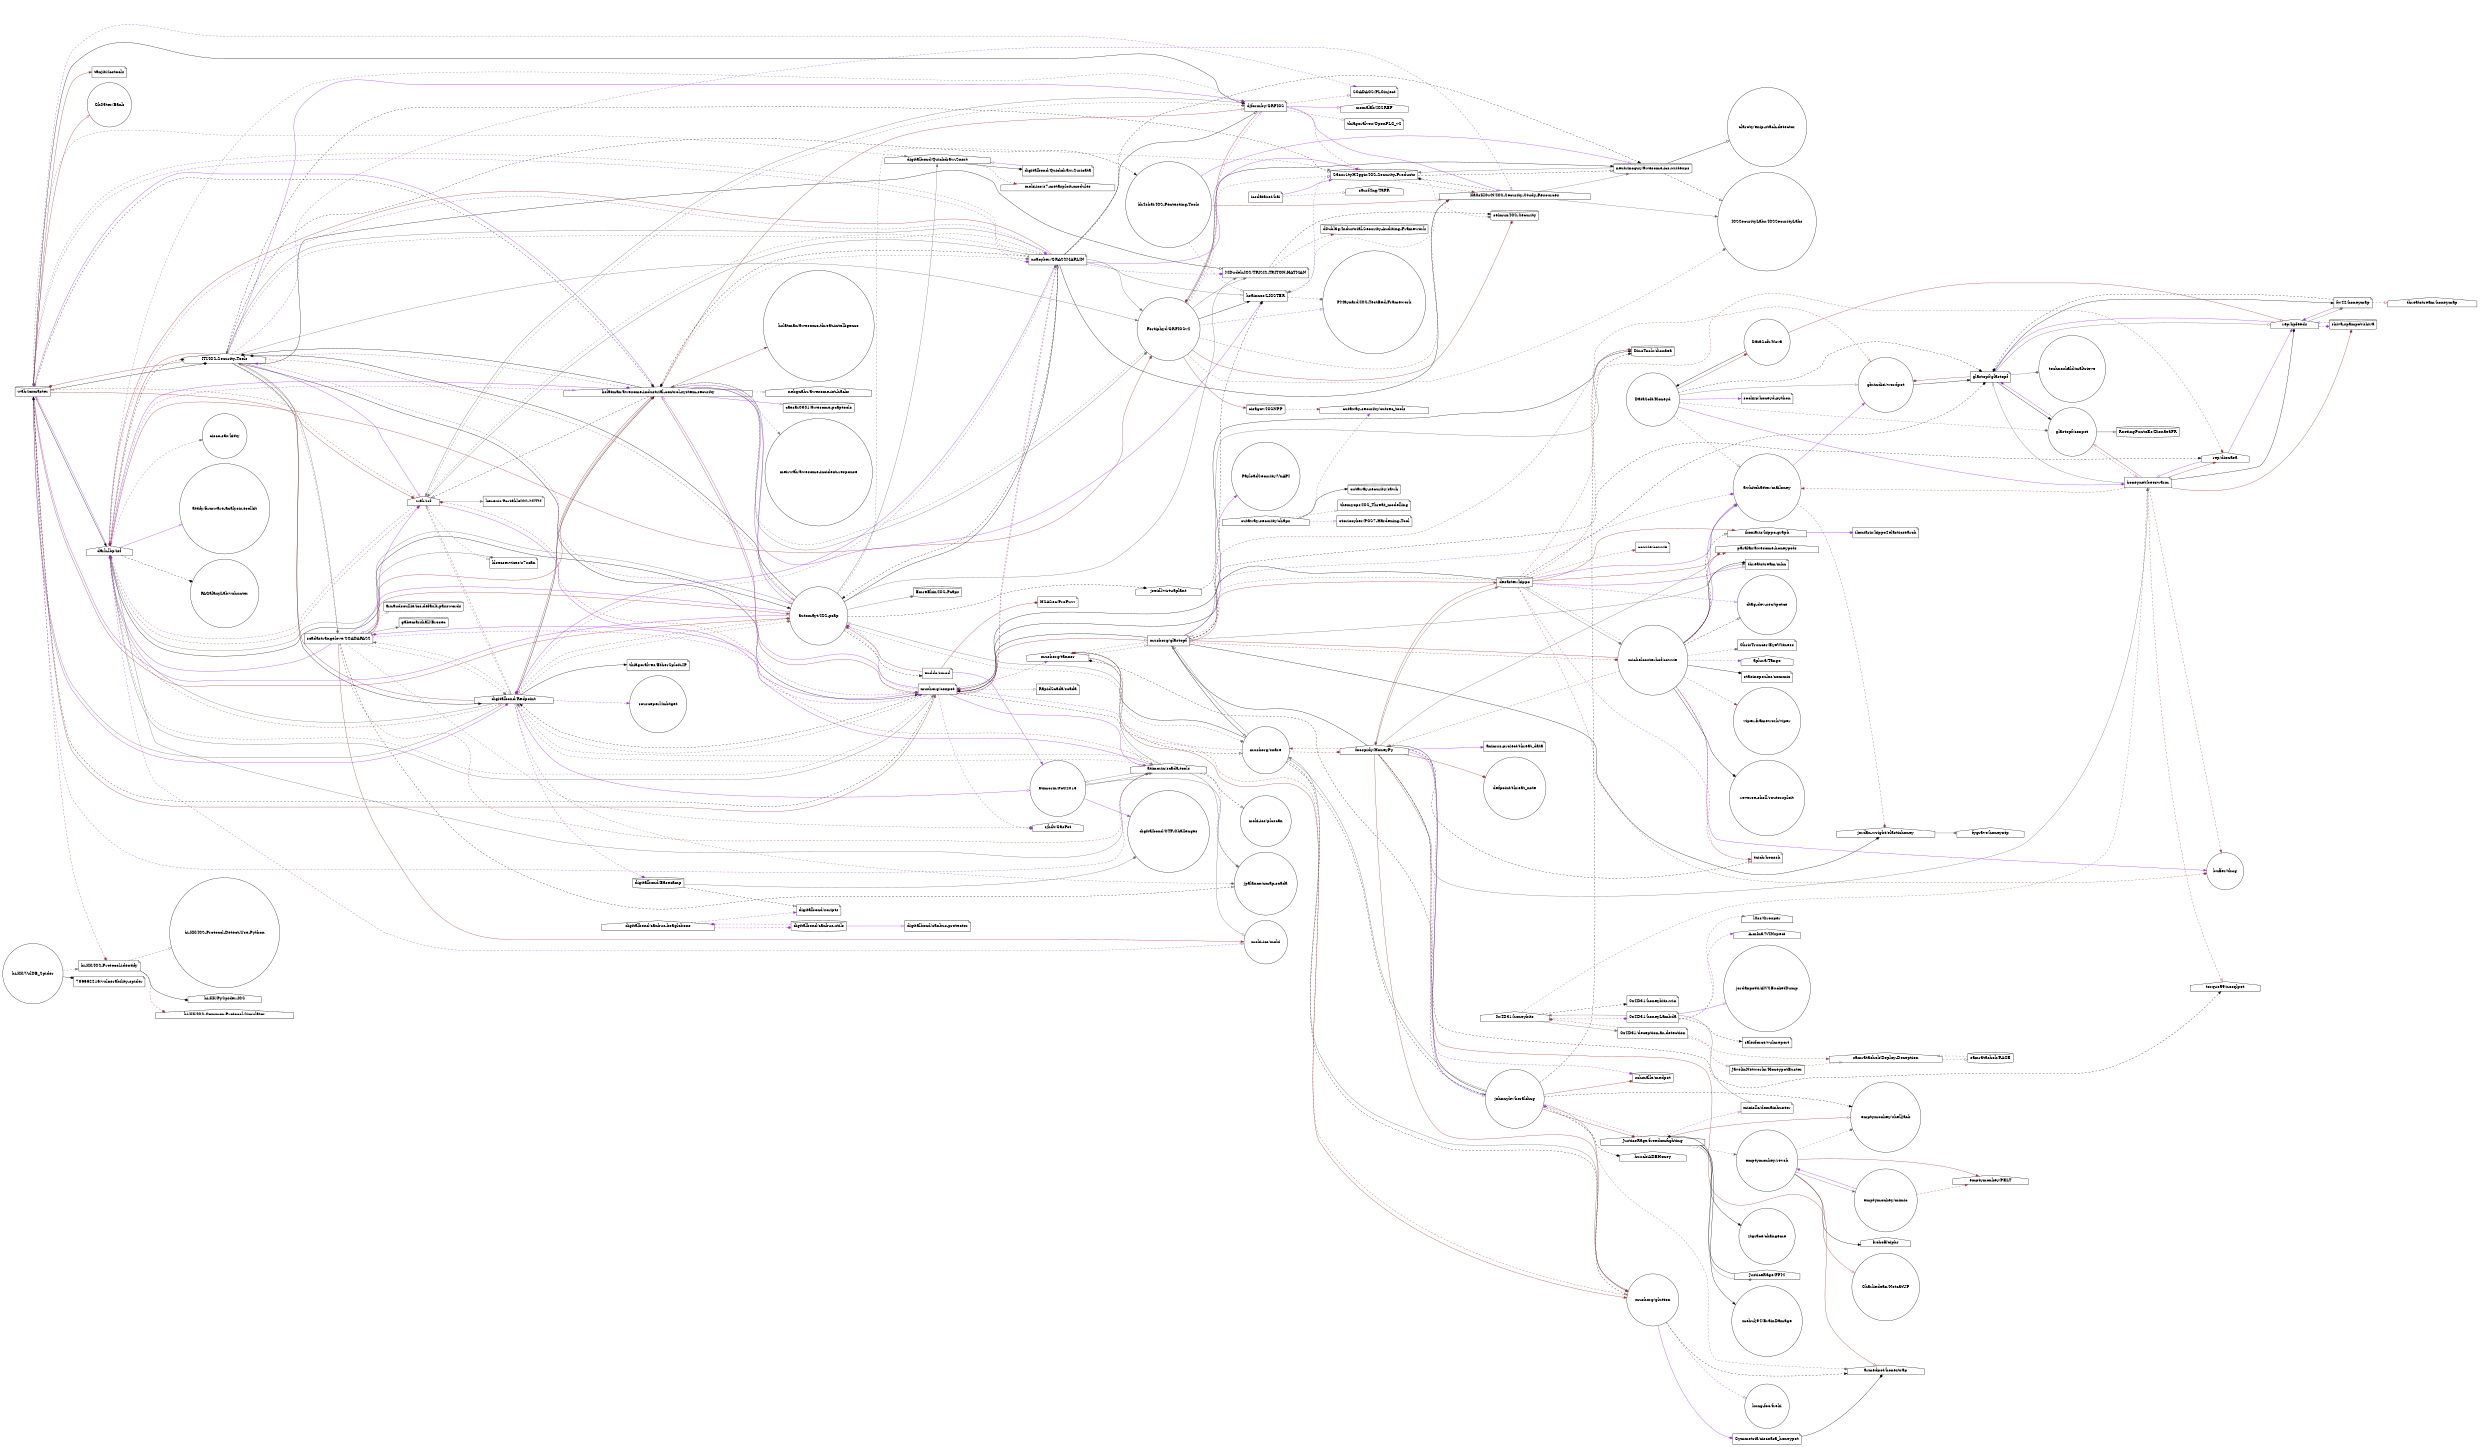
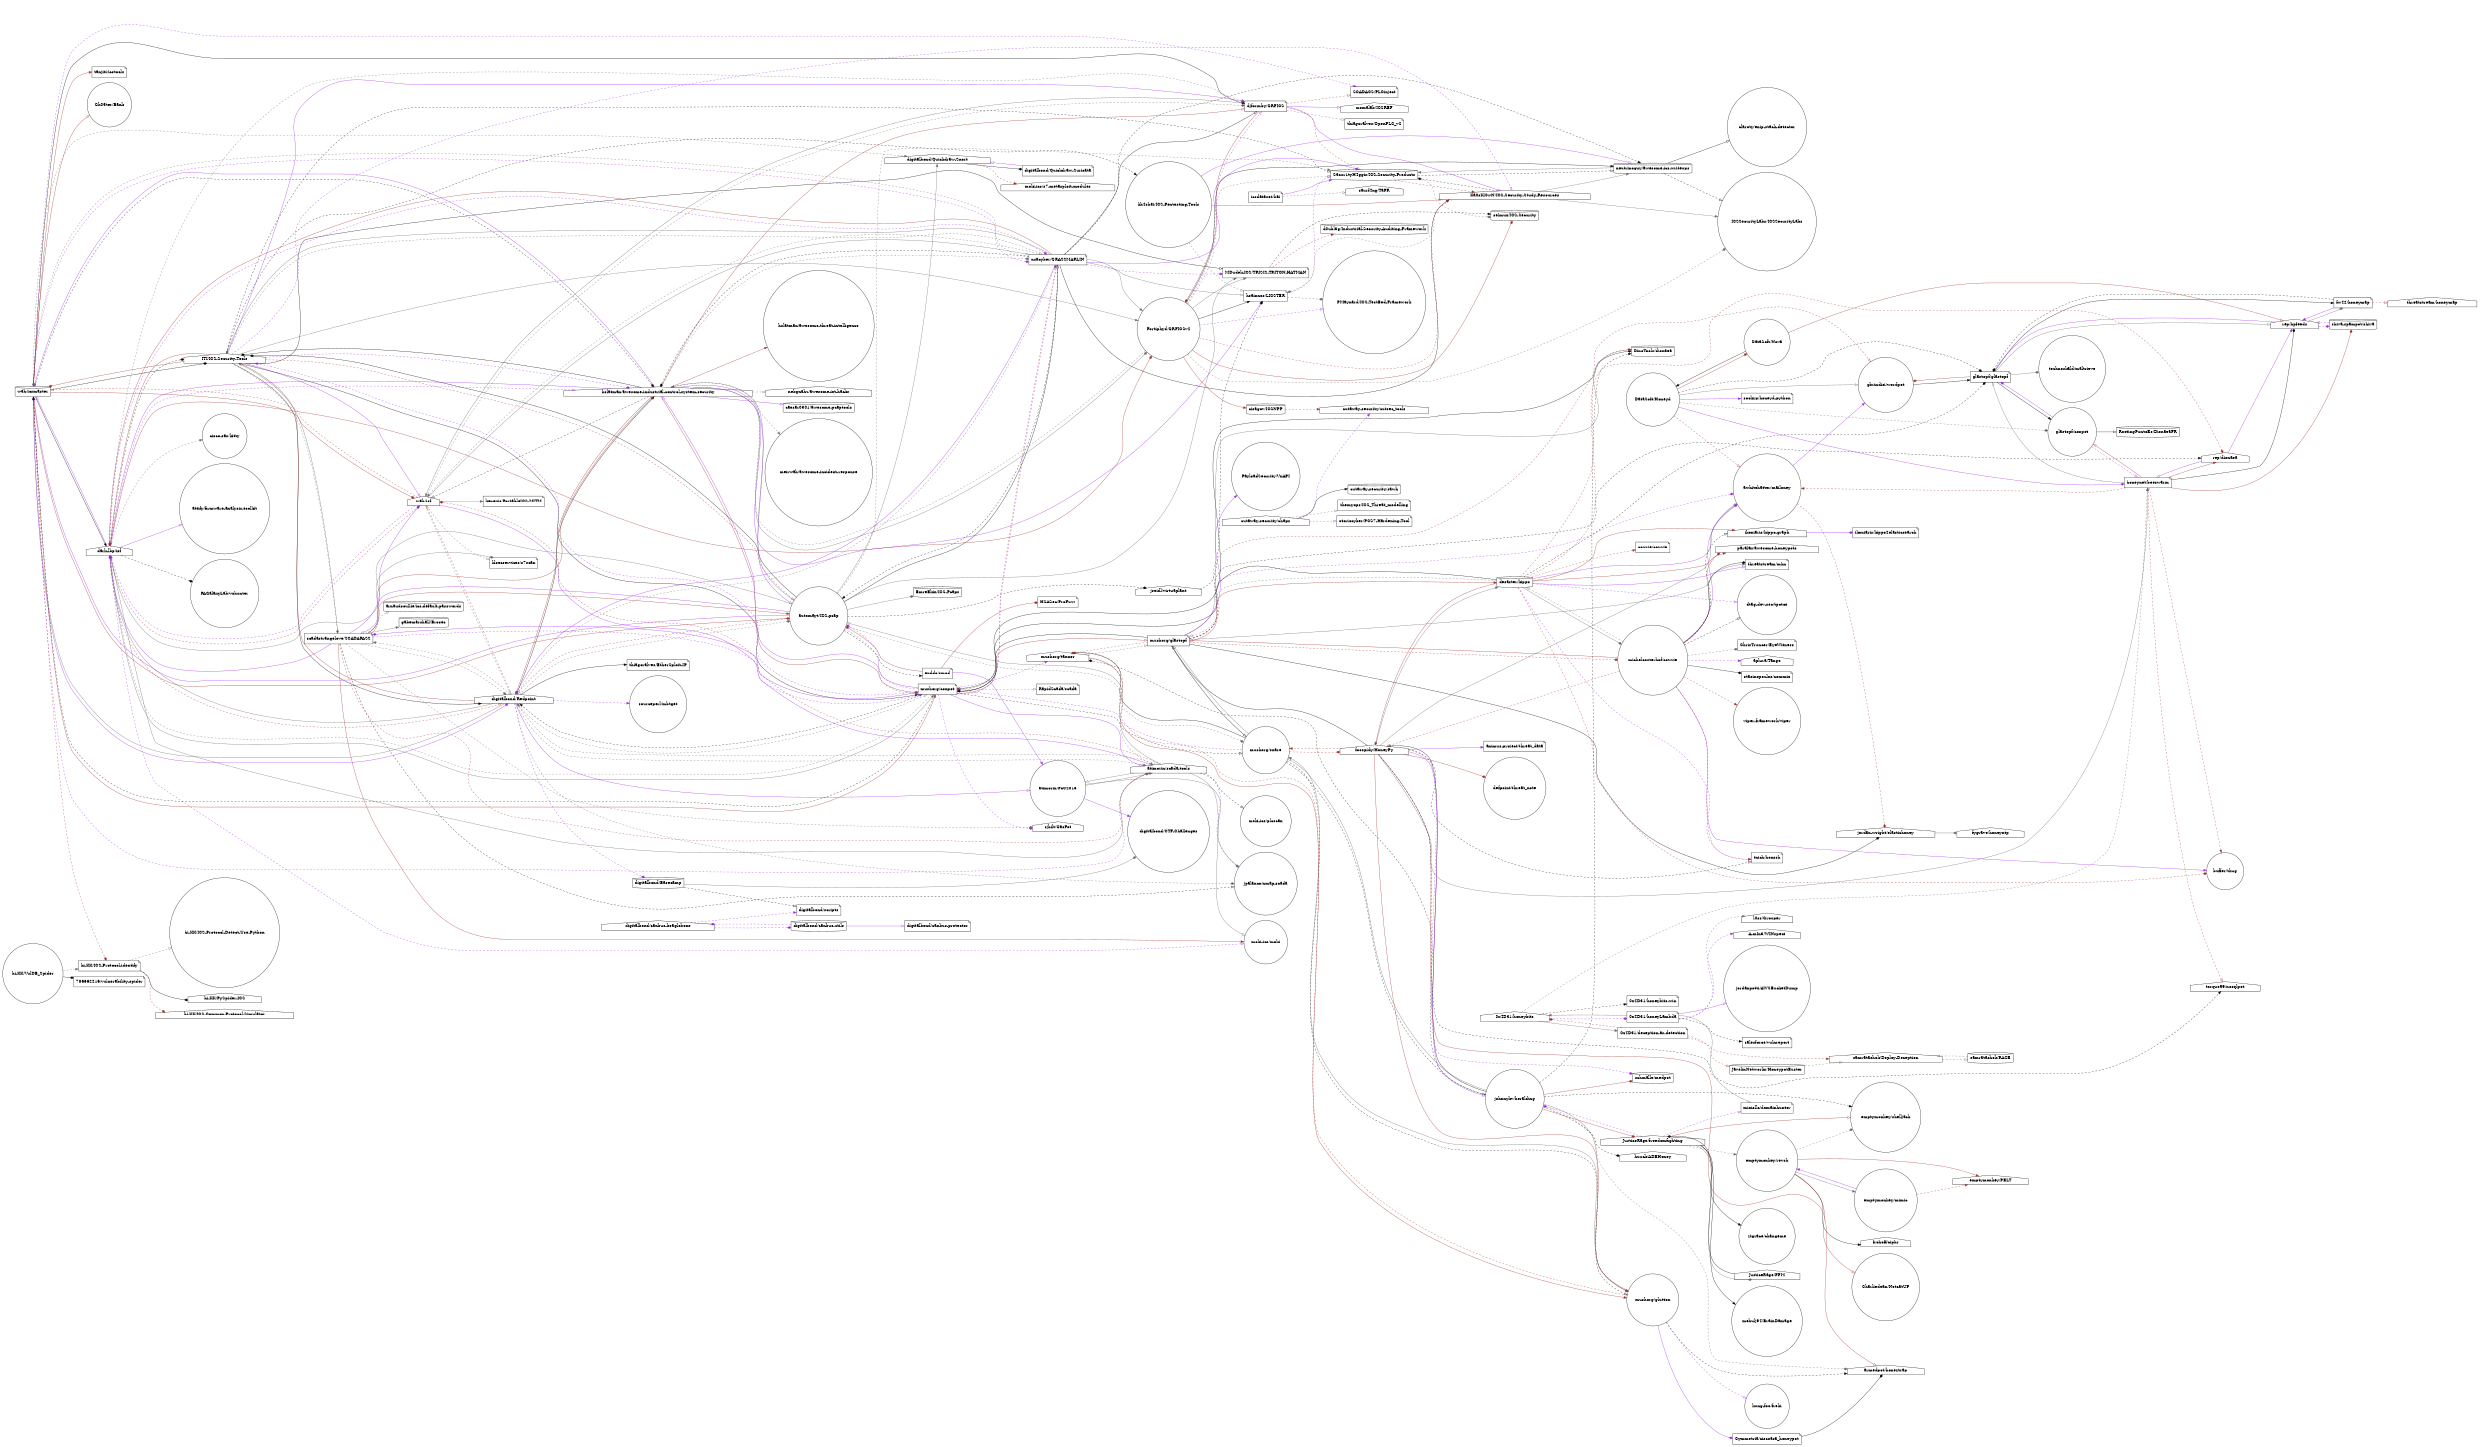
edge "dark-lbp/isf" -> "automayt/ICS-pcap": removed
node "reverse-shell/routersploit": removed
